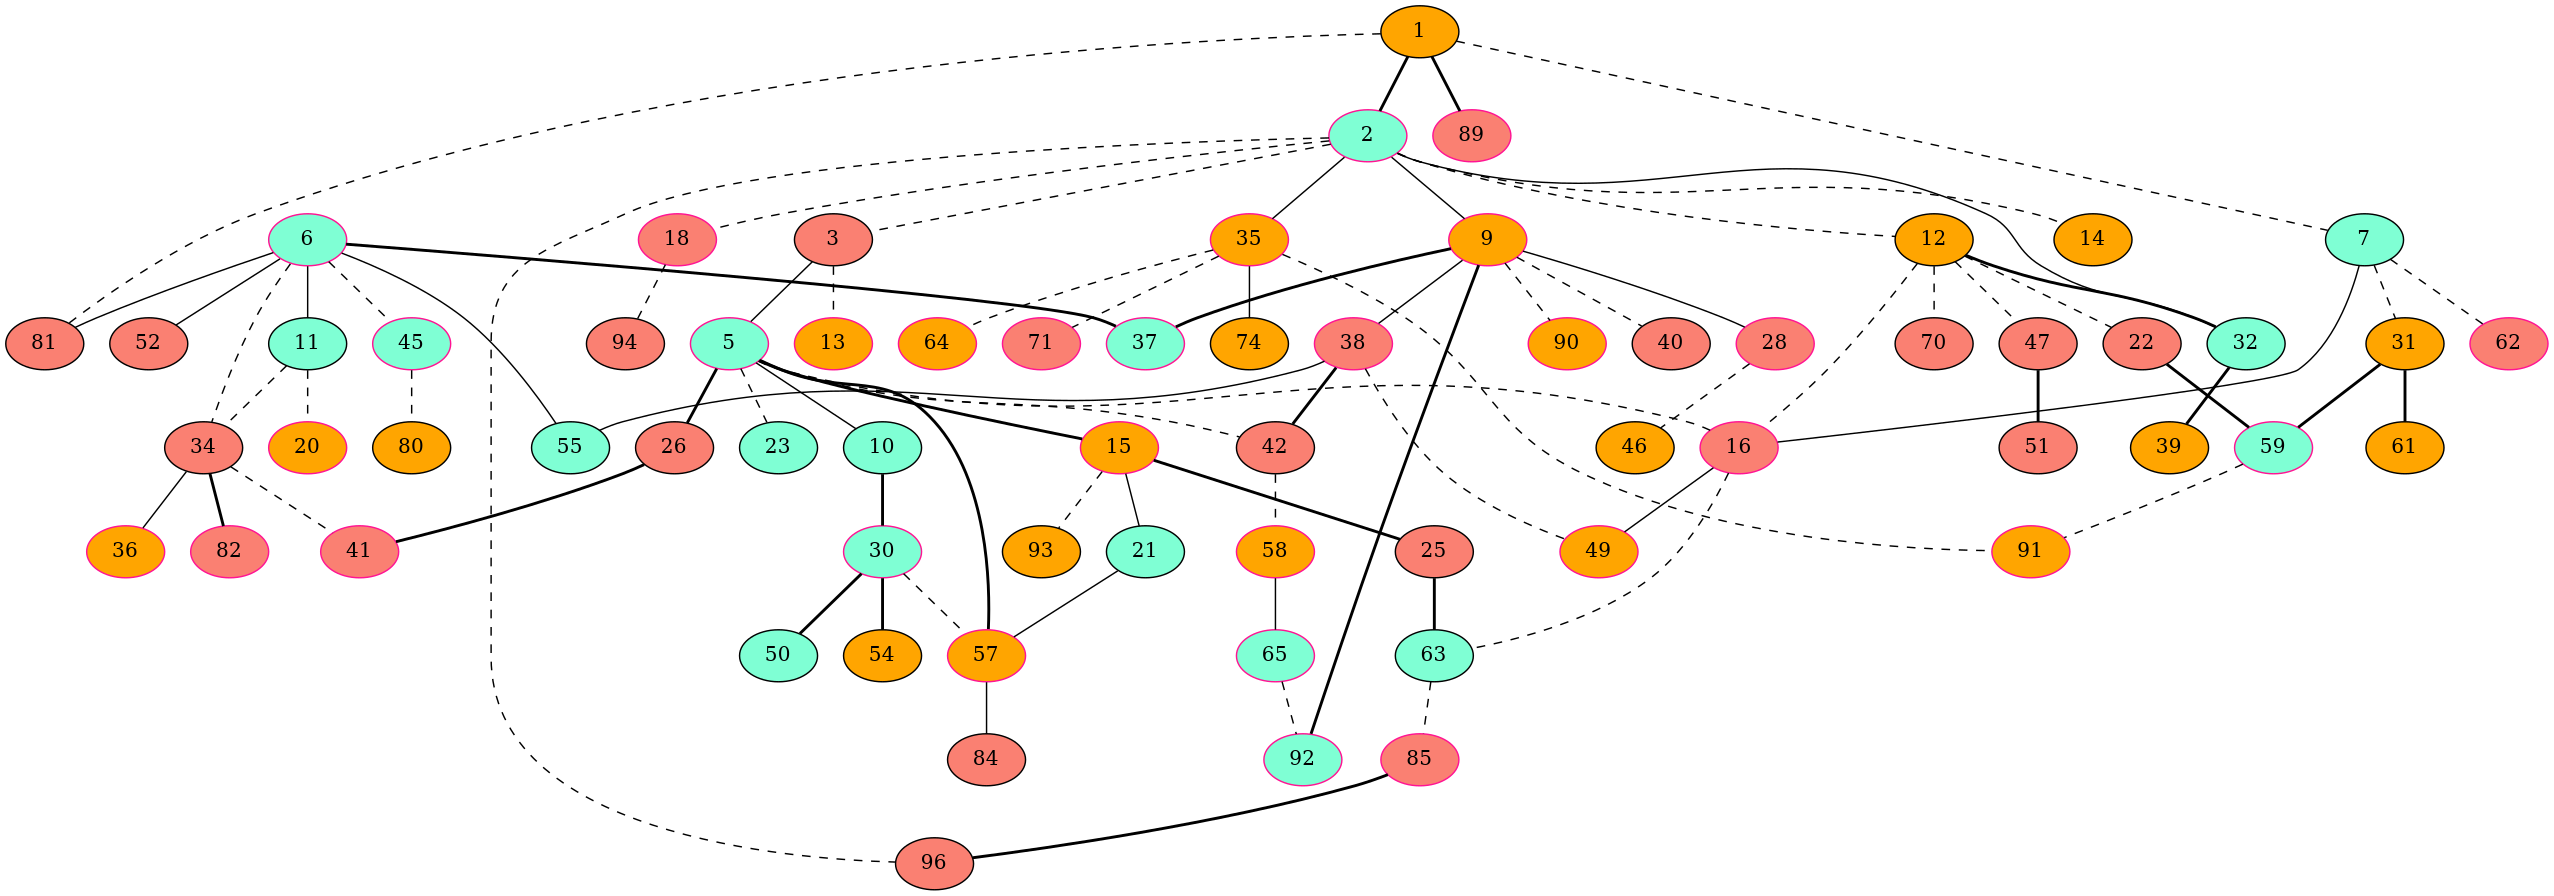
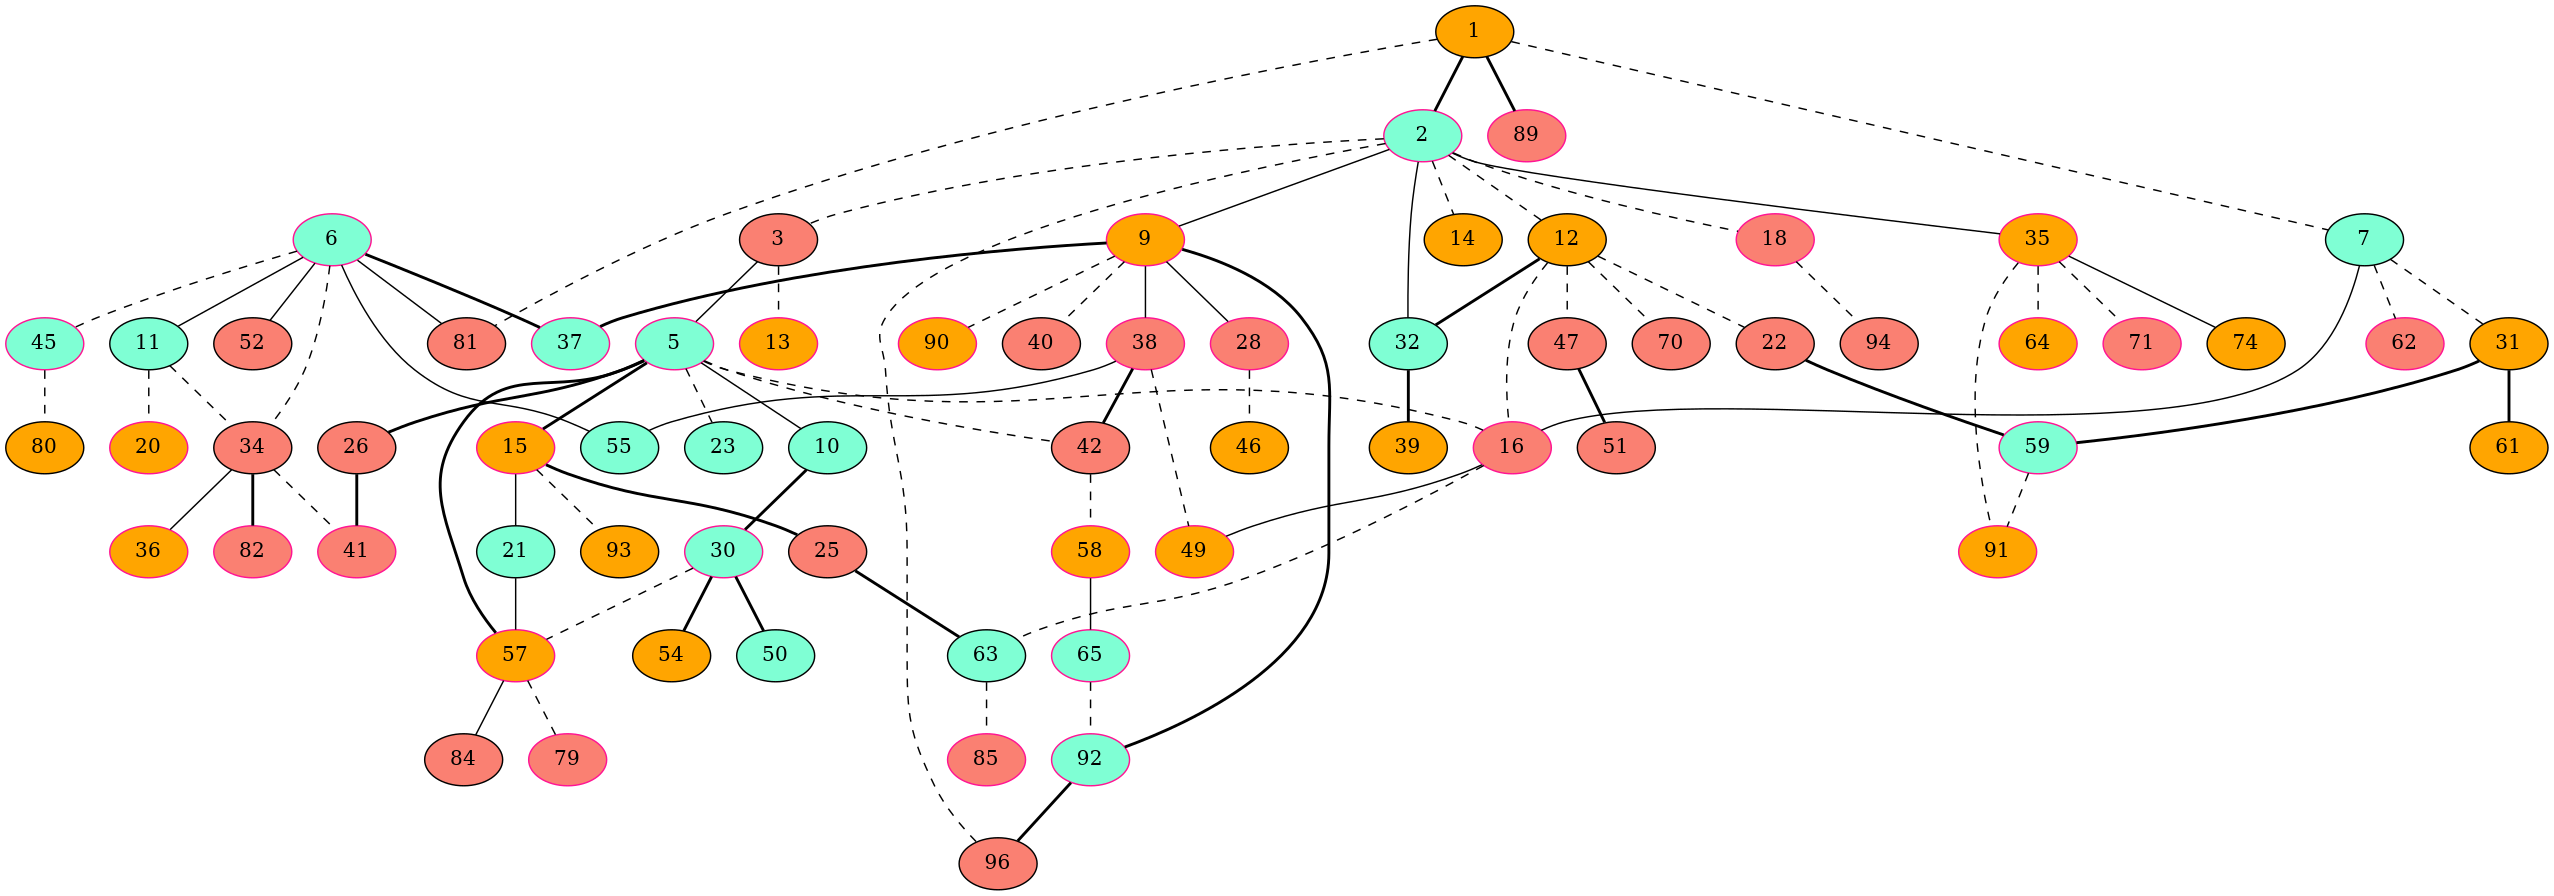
node "79": added
edge "85" -- "96": now "92" -- "96"
